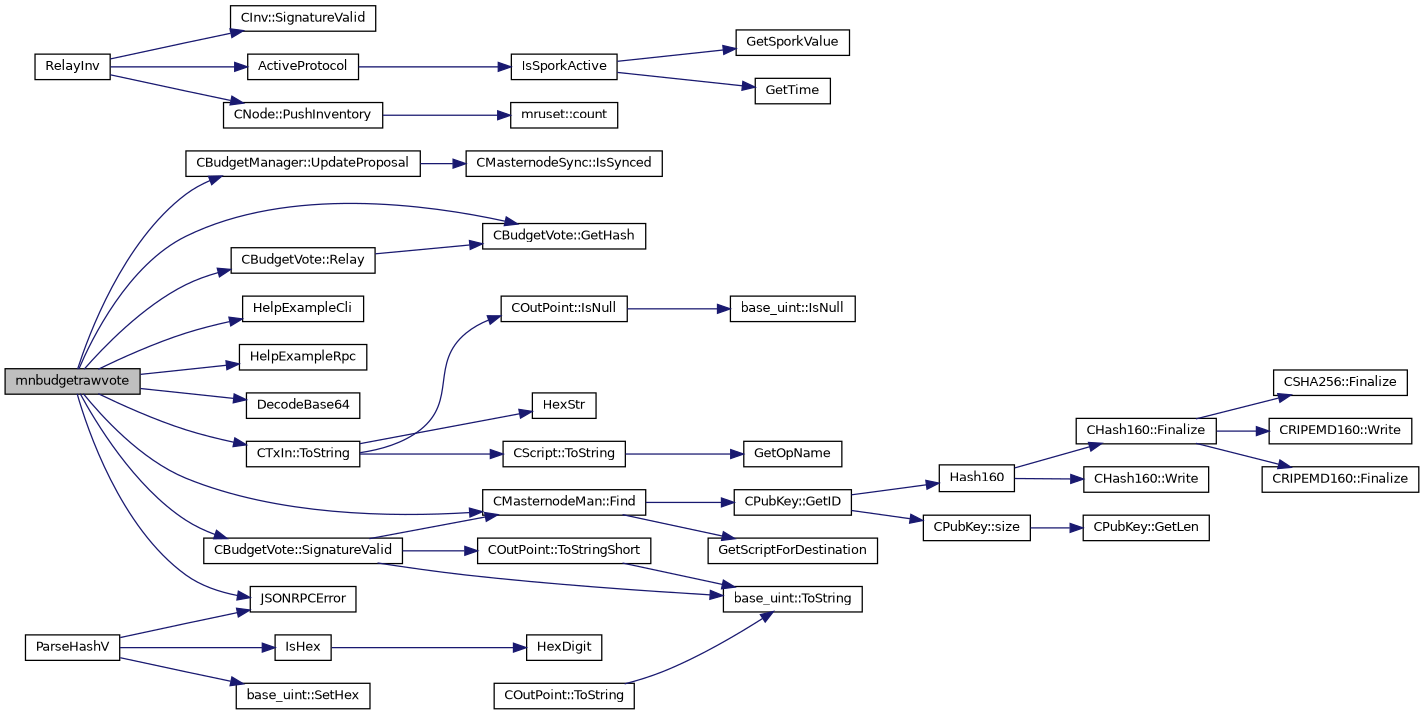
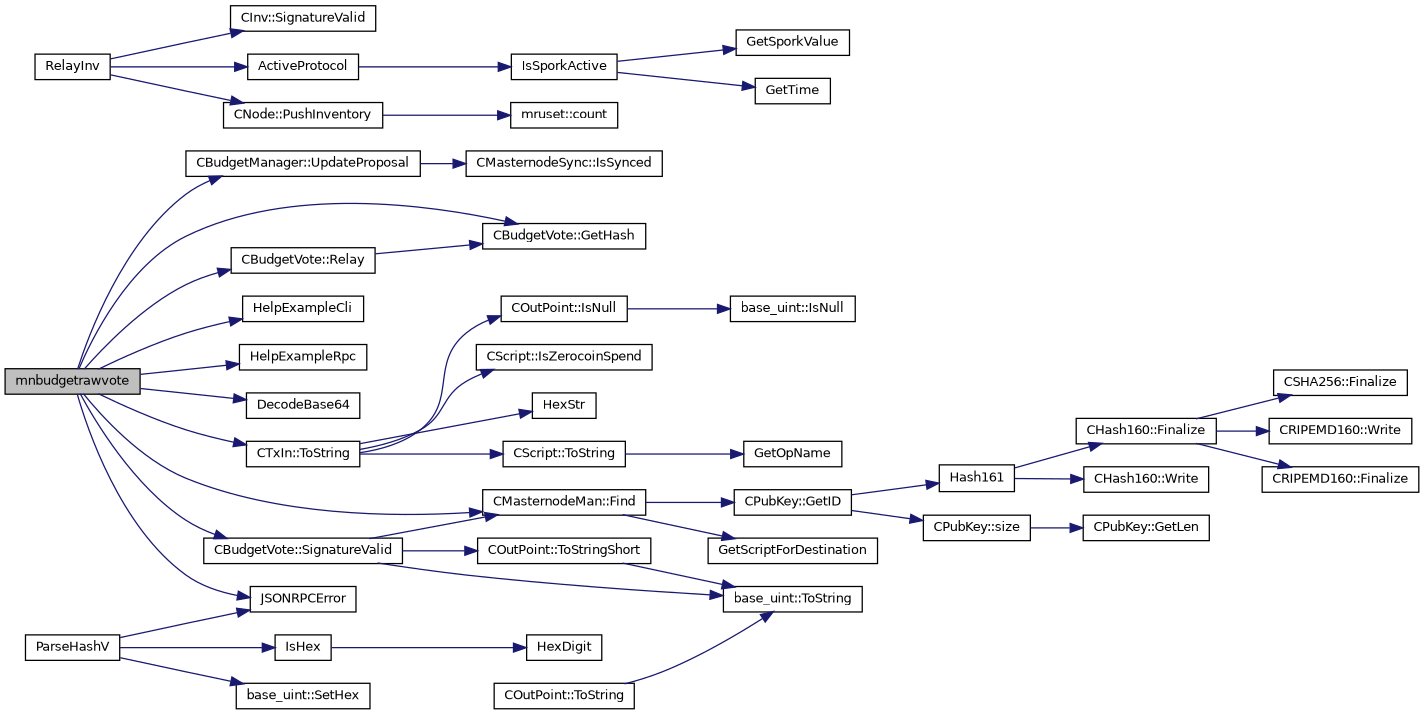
node "CScript::IsZerocoinSpend": added
node "Hash160": label "Hash160" -> "Hash161"
